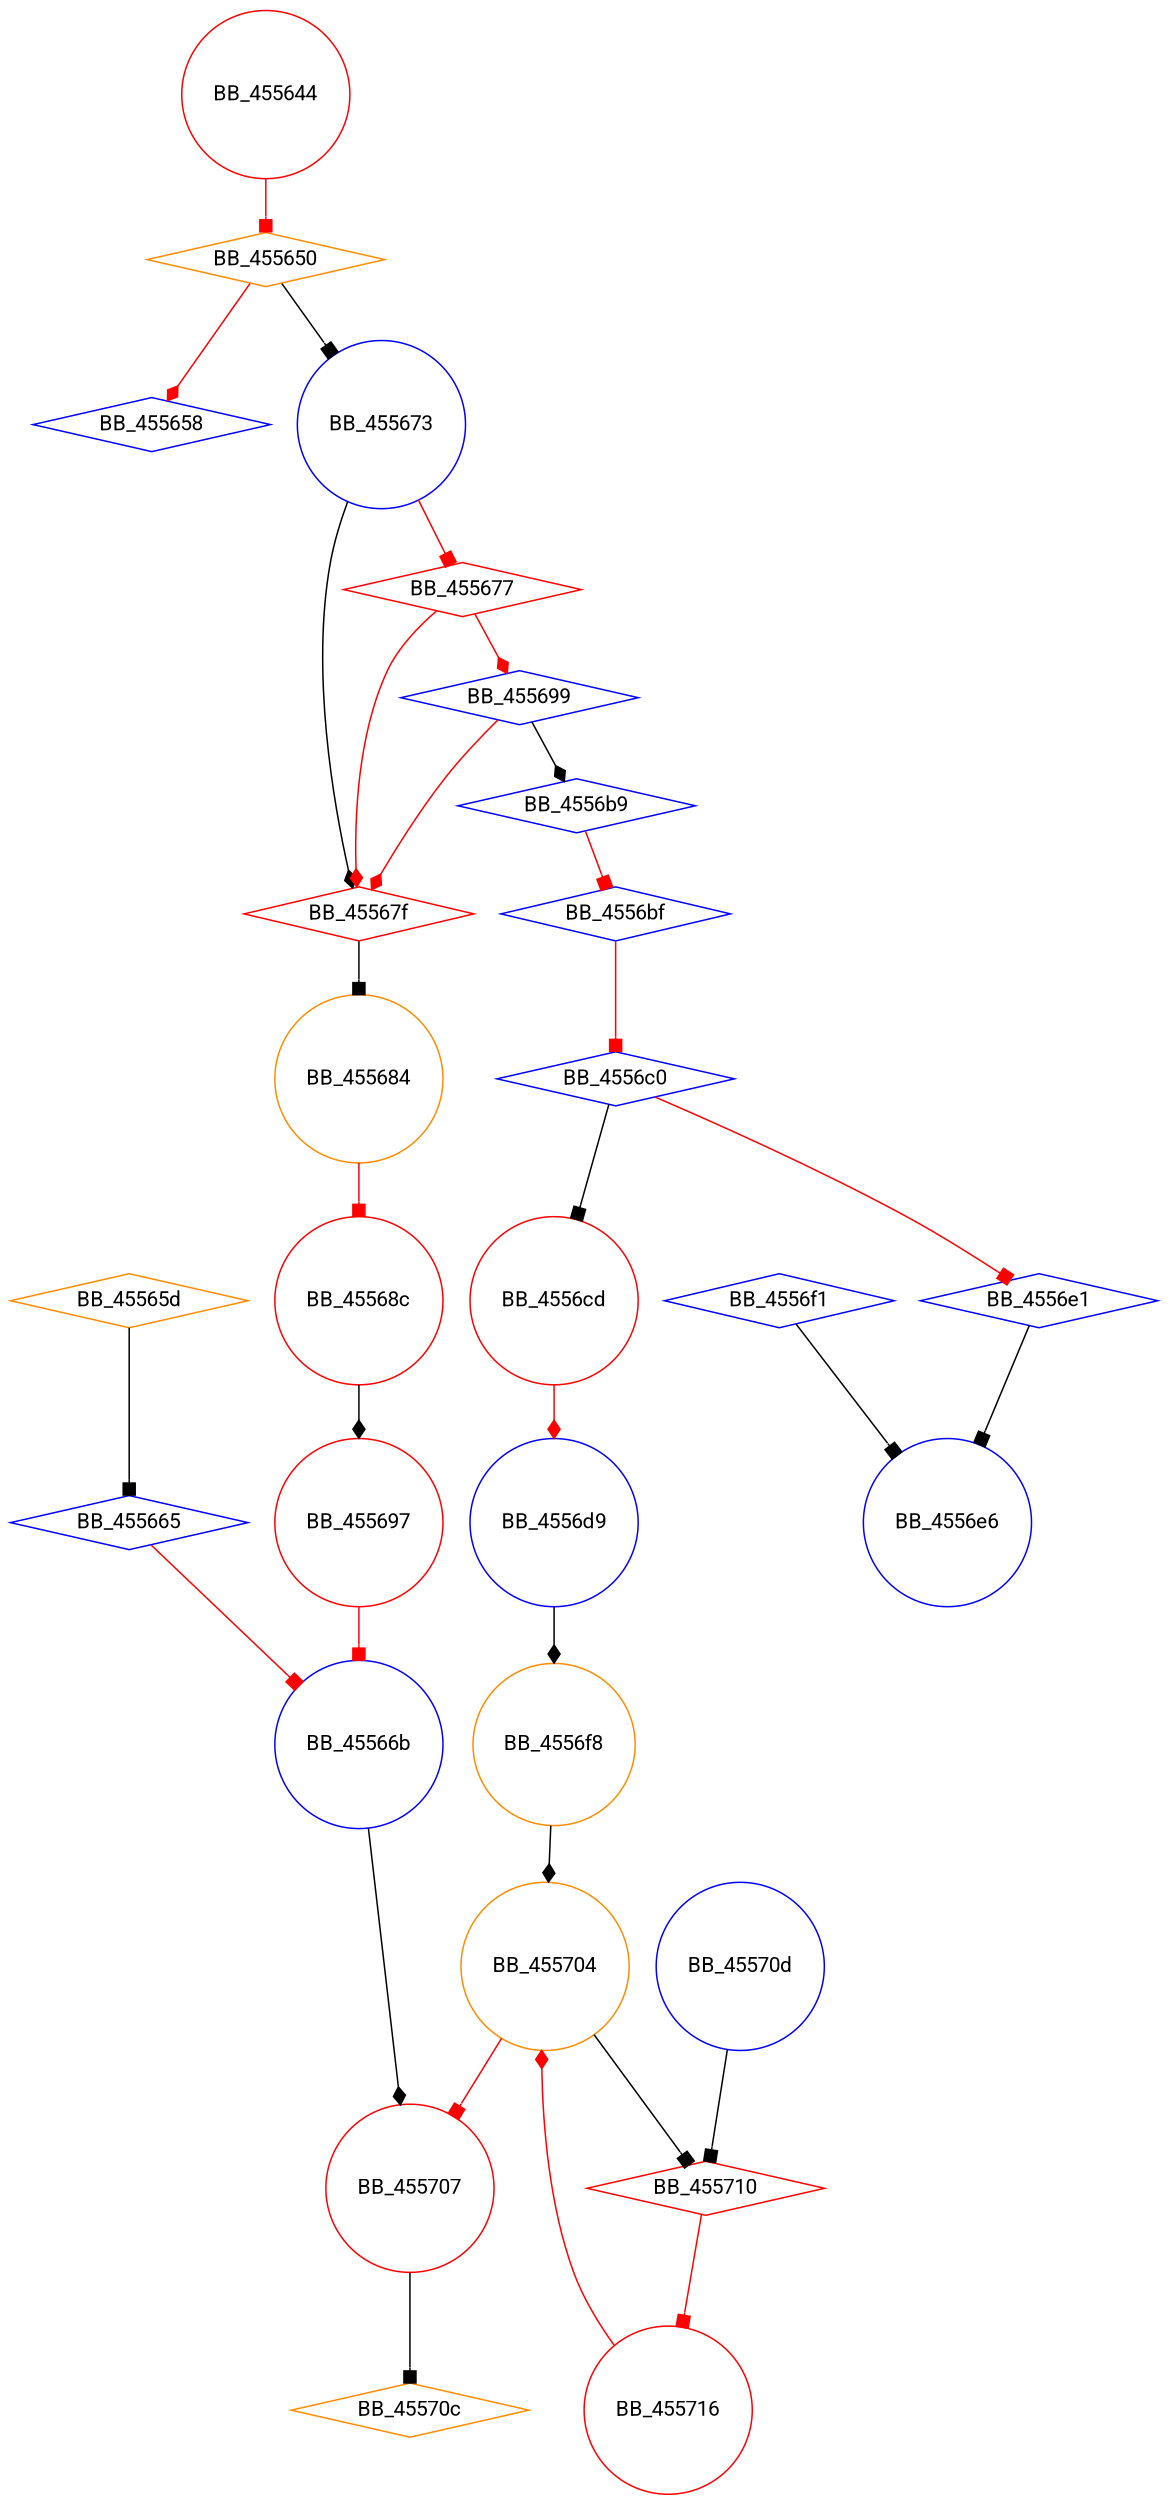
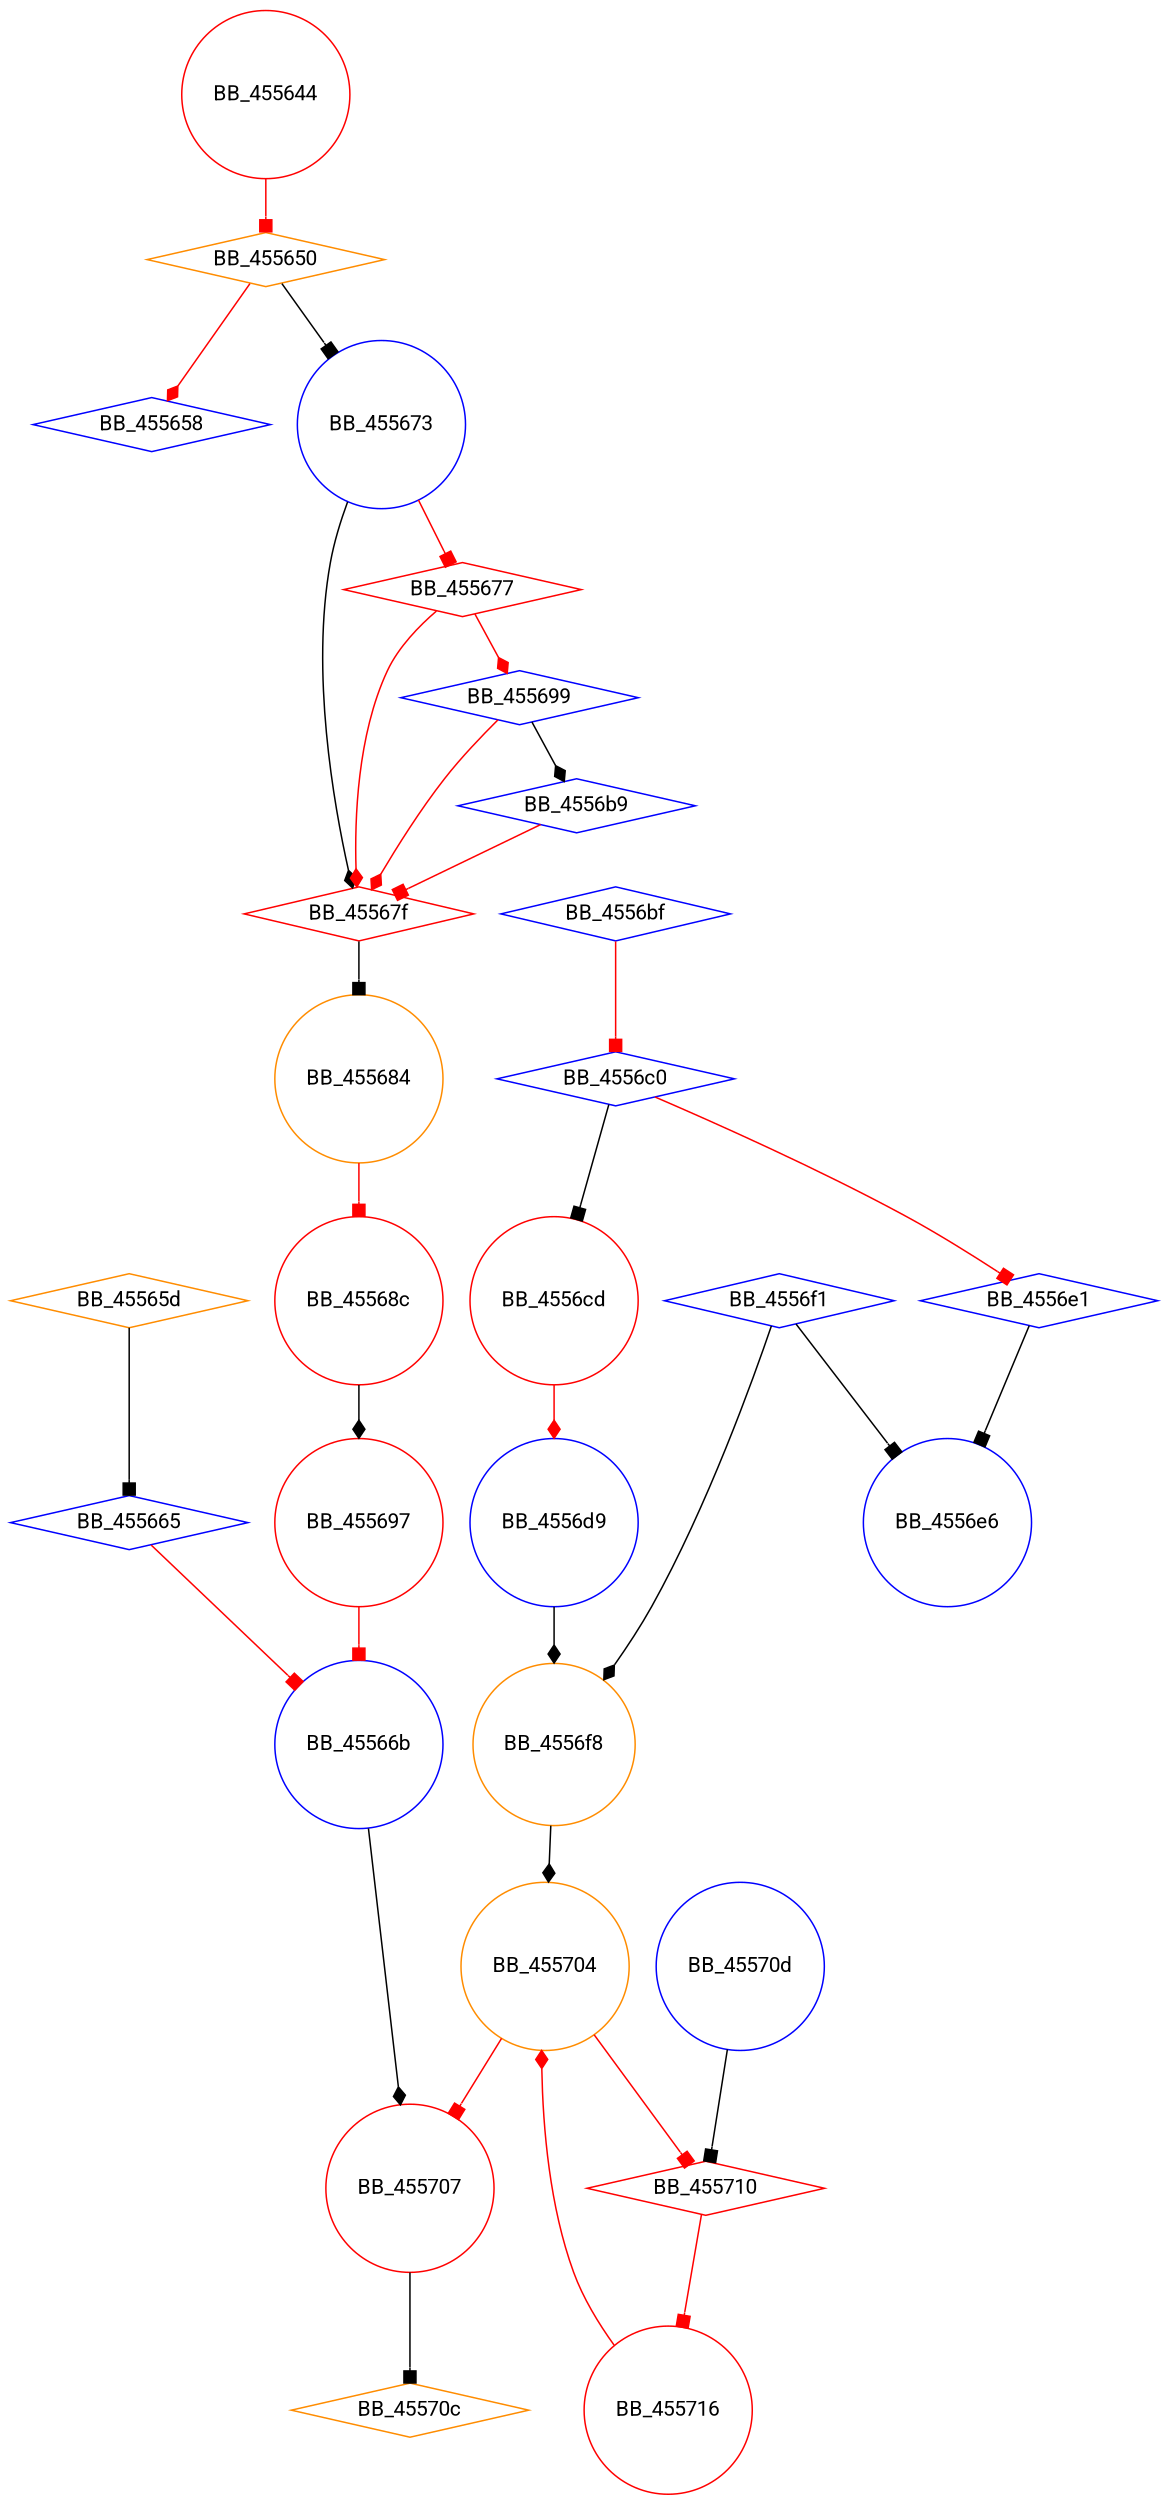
edge "BB_4556b9" -> "BB_4556bf": now "BB_4556b9" -> "BB_45567f"
edge "BB_4556f1" -> "BB_4556f8": added
edge "BB_455704" -> "BB_455710": color black -> red
